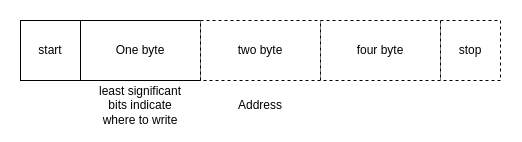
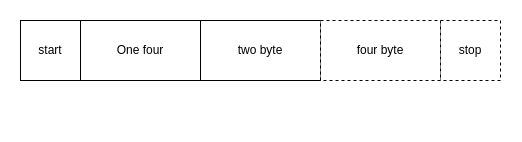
node "One byte": label "One byte" -> "One four"
node "two byte": style dashed -> solid
node "least significant bits indicate where to write": removed
node "Address": removed
